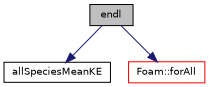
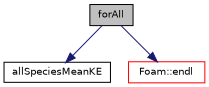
node "endl": label "endl" -> "forAll"
node "Foam::forAll": label "Foam::forAll" -> "Foam::endl"
